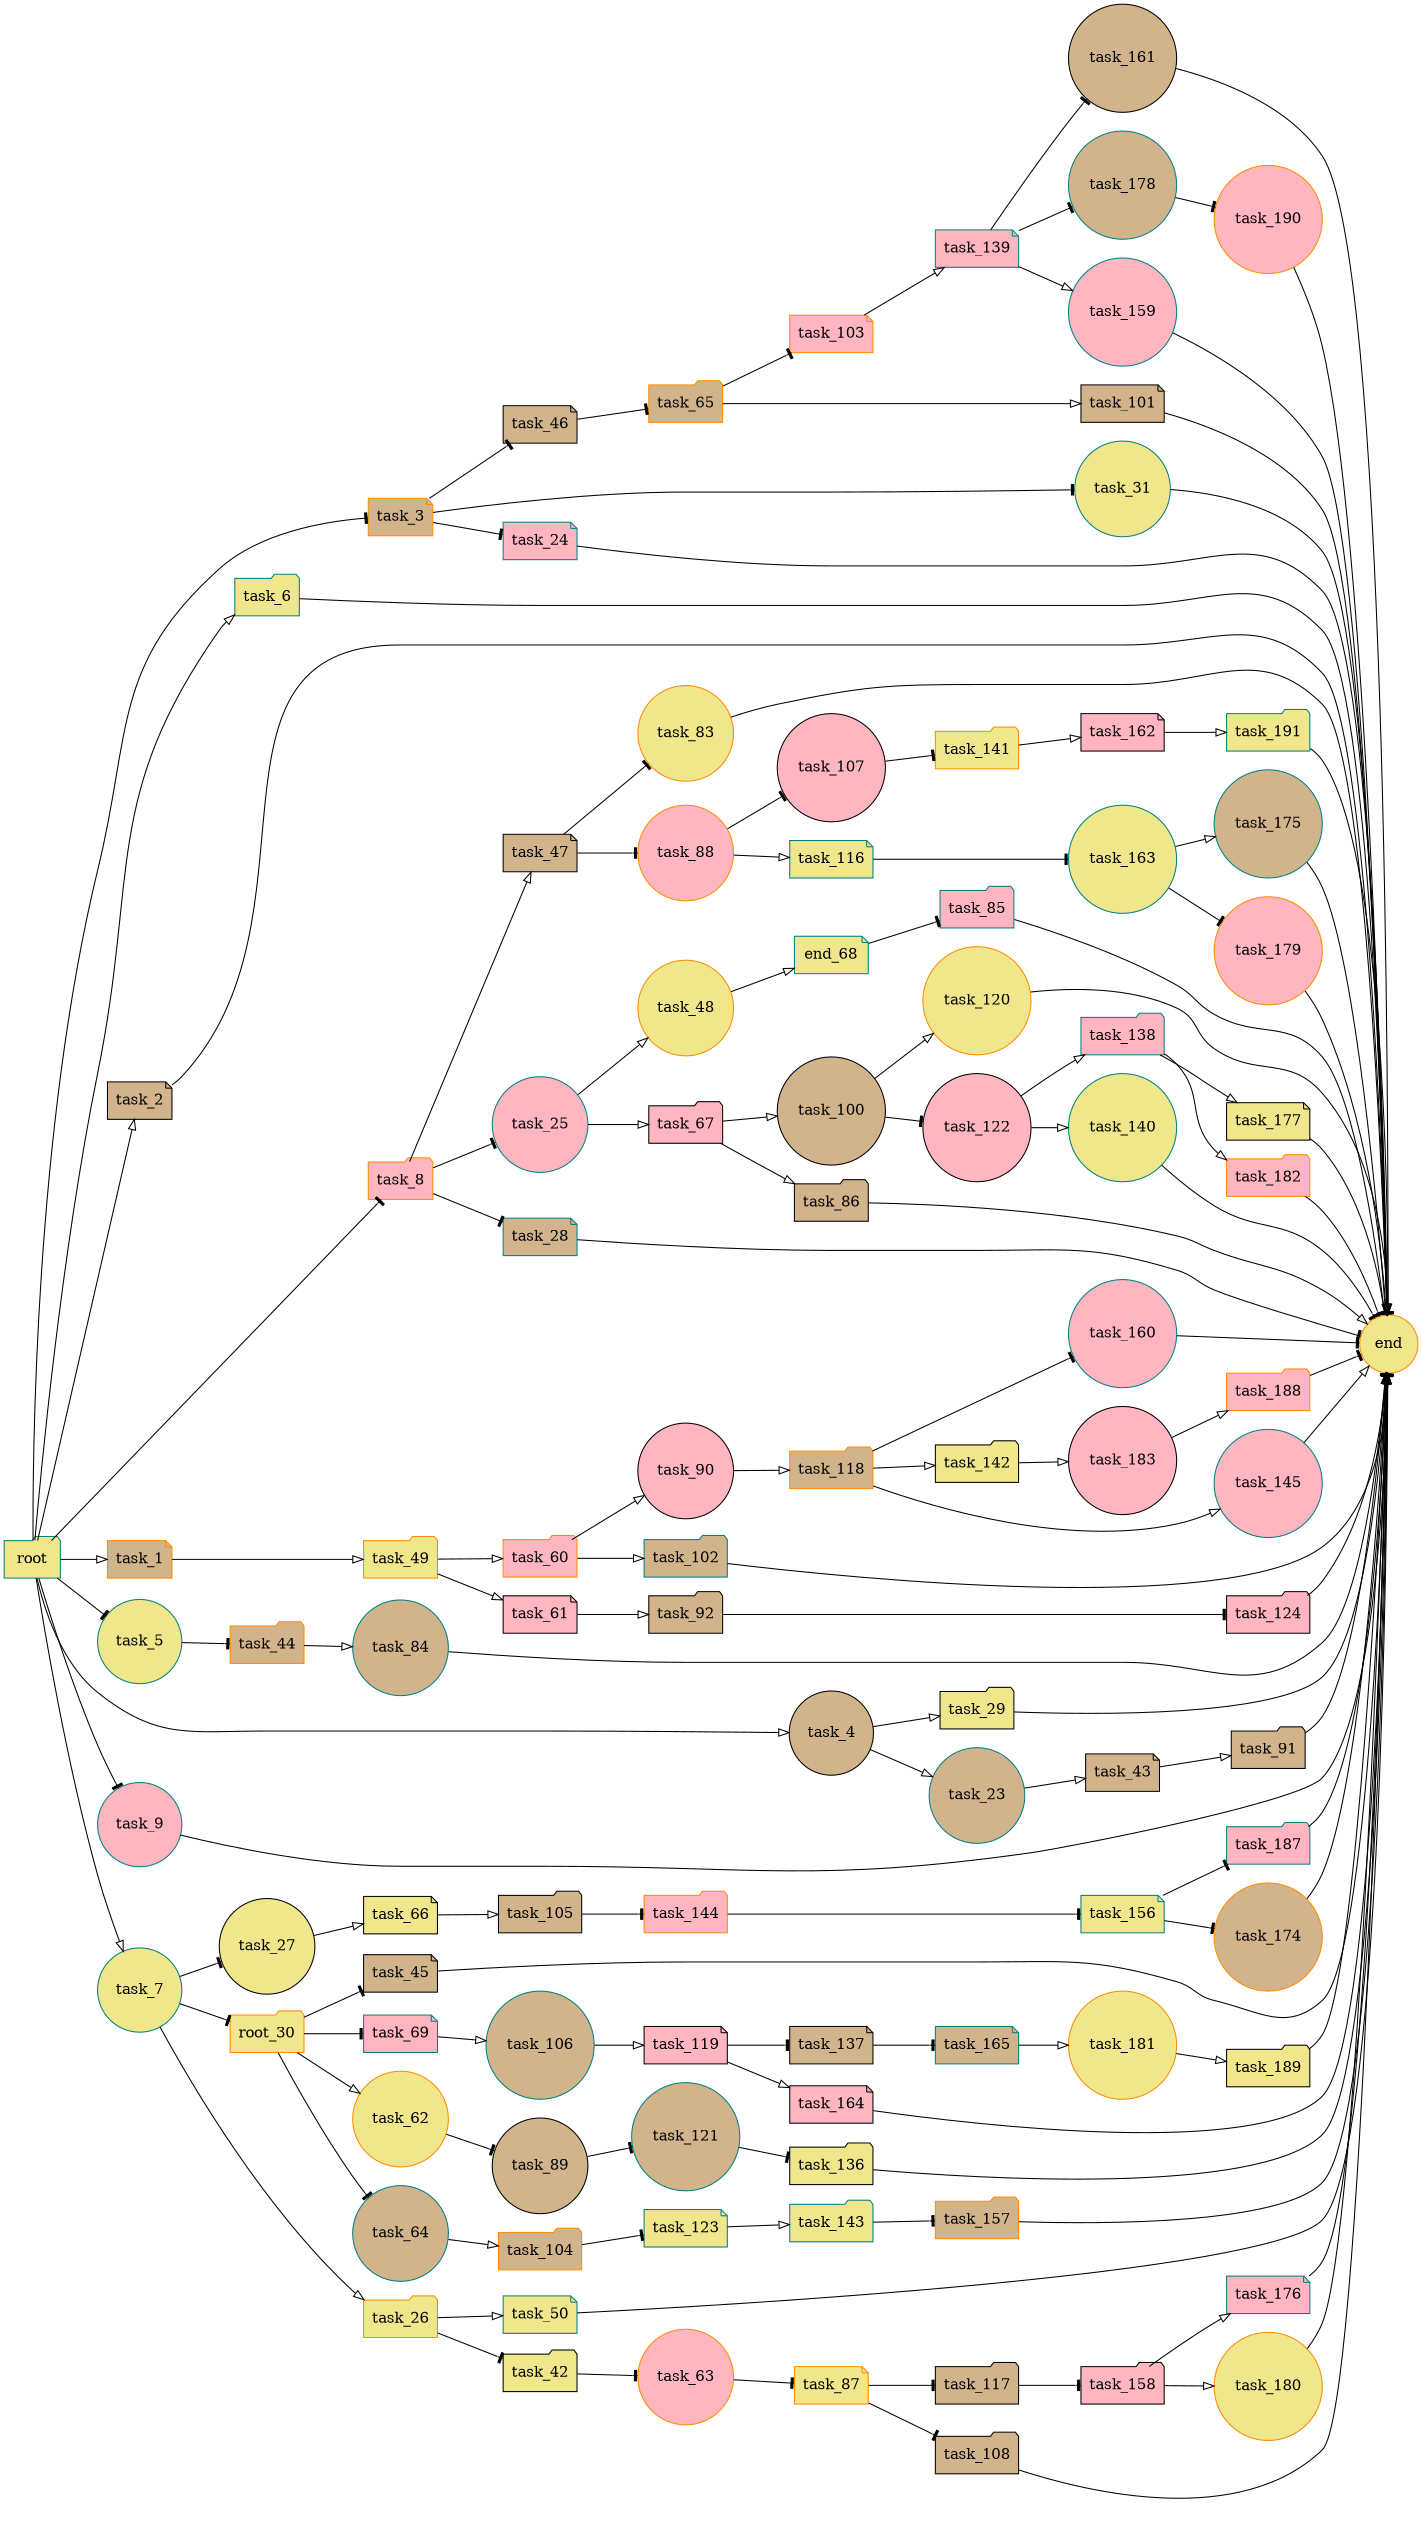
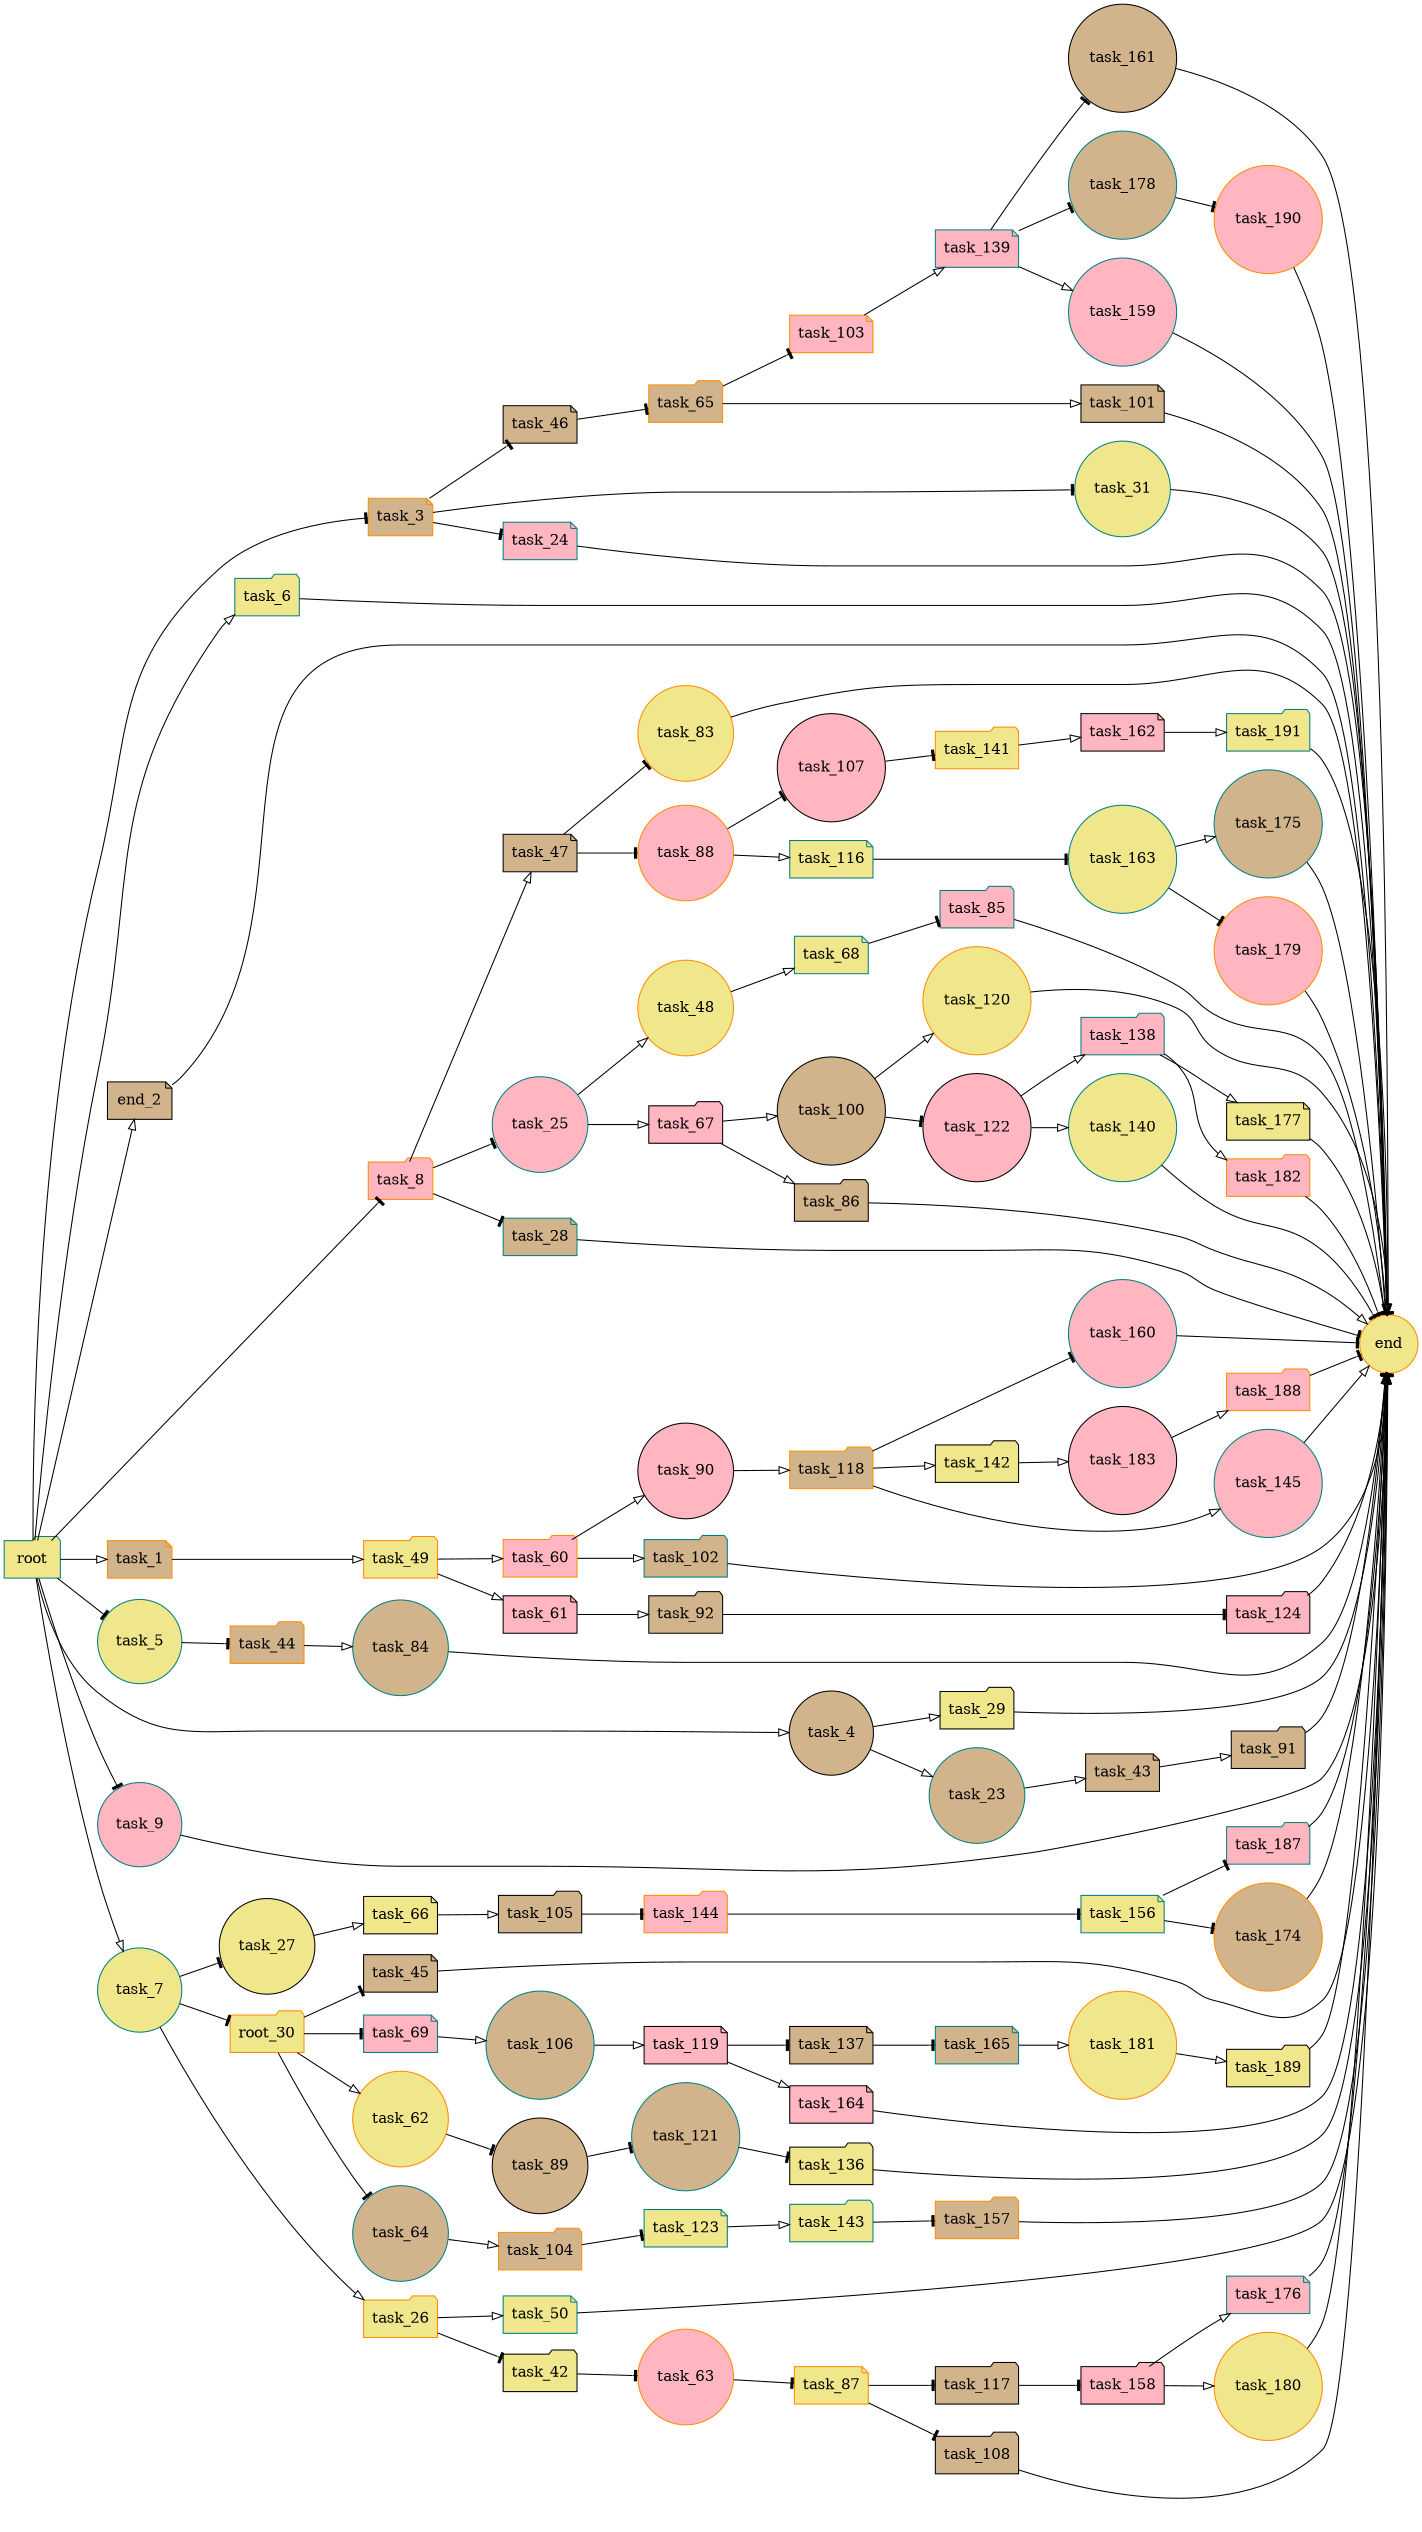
node "end_68": label "end_68" -> "task_68"
node "task_2": label "task_2" -> "end_2"
